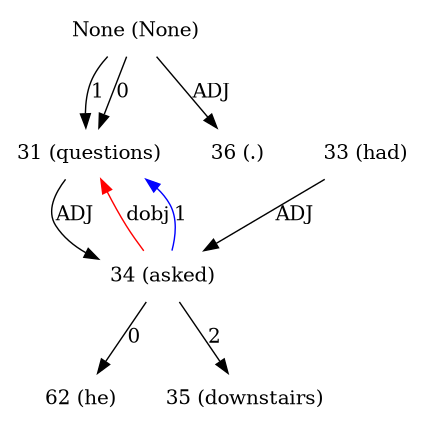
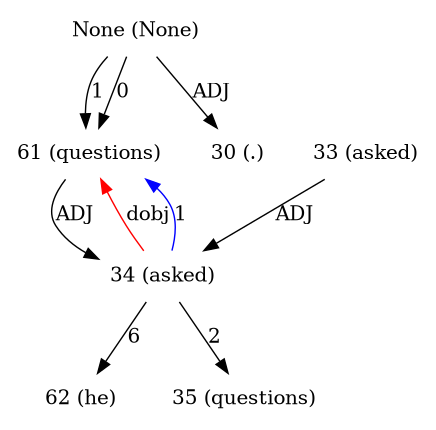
node "31 (questions)": label "31 (questions)" -> "61 (questions)"
node "36 (.)": label "36 (.)" -> "30 (.)"
node "33 (had)": label "33 (had)" -> "33 (asked)"
edge "34 (asked)" -> "62 (he)": label "0" -> "6"
node "35 (downstairs)": label "35 (downstairs)" -> "35 (questions)"
